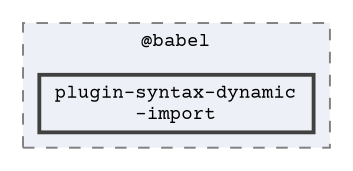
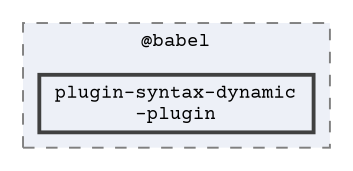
node "plugin-syntax-dynamic -import": label "plugin-syntax-dynamic -import" -> "plugin-syntax-dynamic -plugin"
